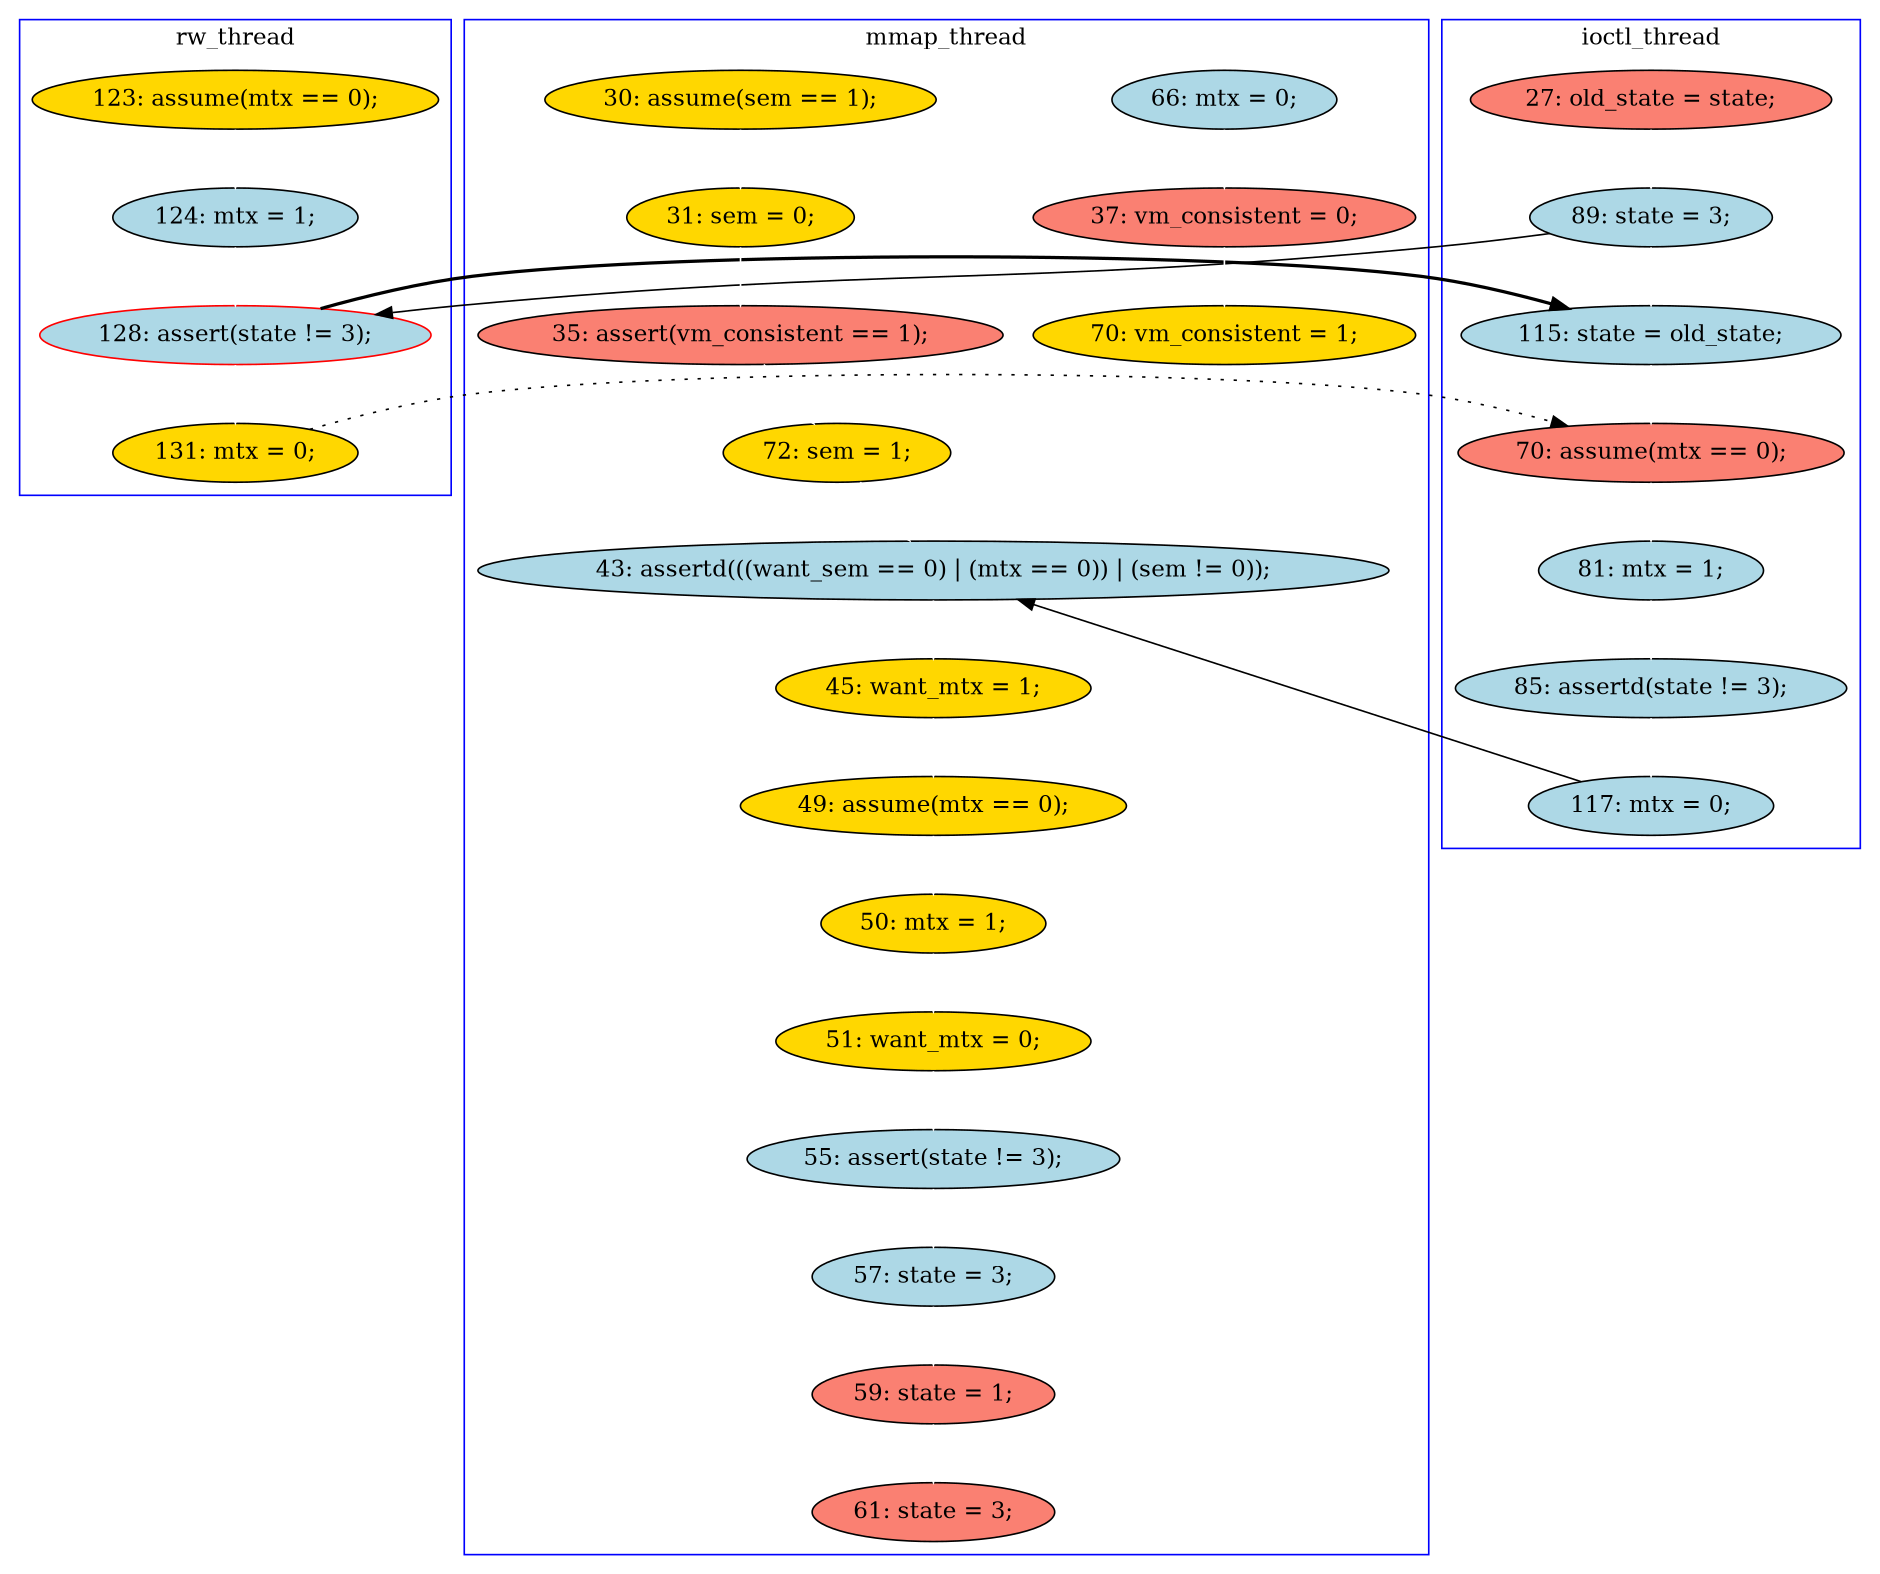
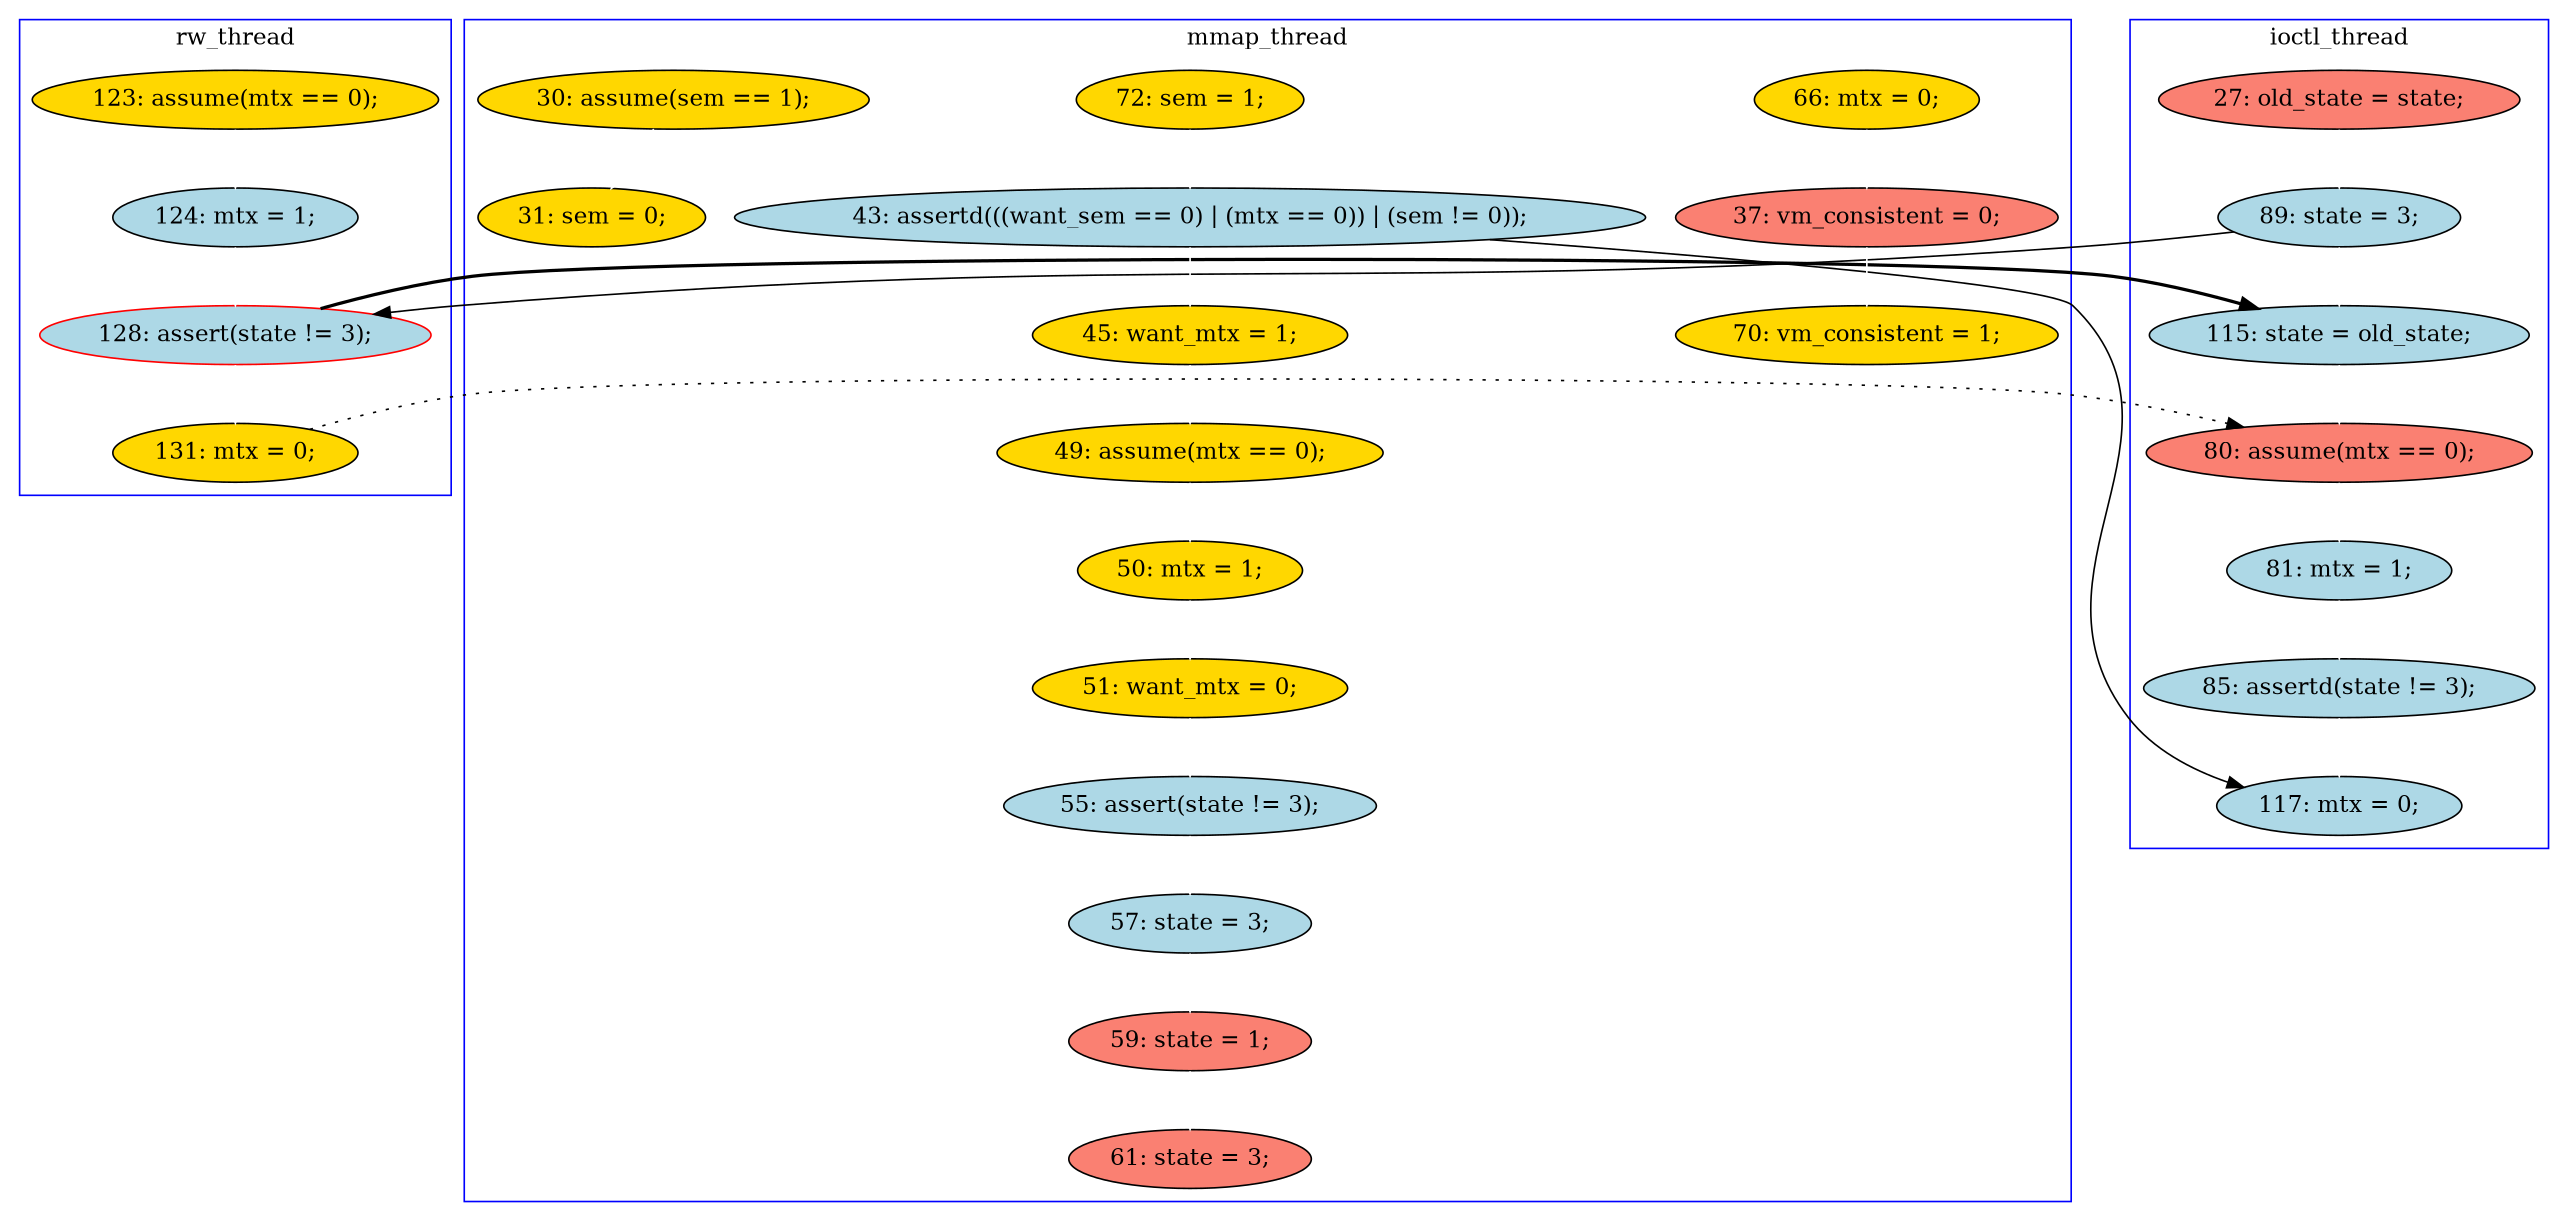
node "66: mtx = 0;": fillcolor lightblue -> gold
node "35: assert(vm_consistent == 1);": removed
node "70: assume(mtx == 0);": label "70: assume(mtx == 0);" -> "80: assume(mtx == 0);"
edge "117: mtx = 0;" -> "43: assertd(((want_sem == 0) | (mtx == 0)) | (sem != 0));": reversed
